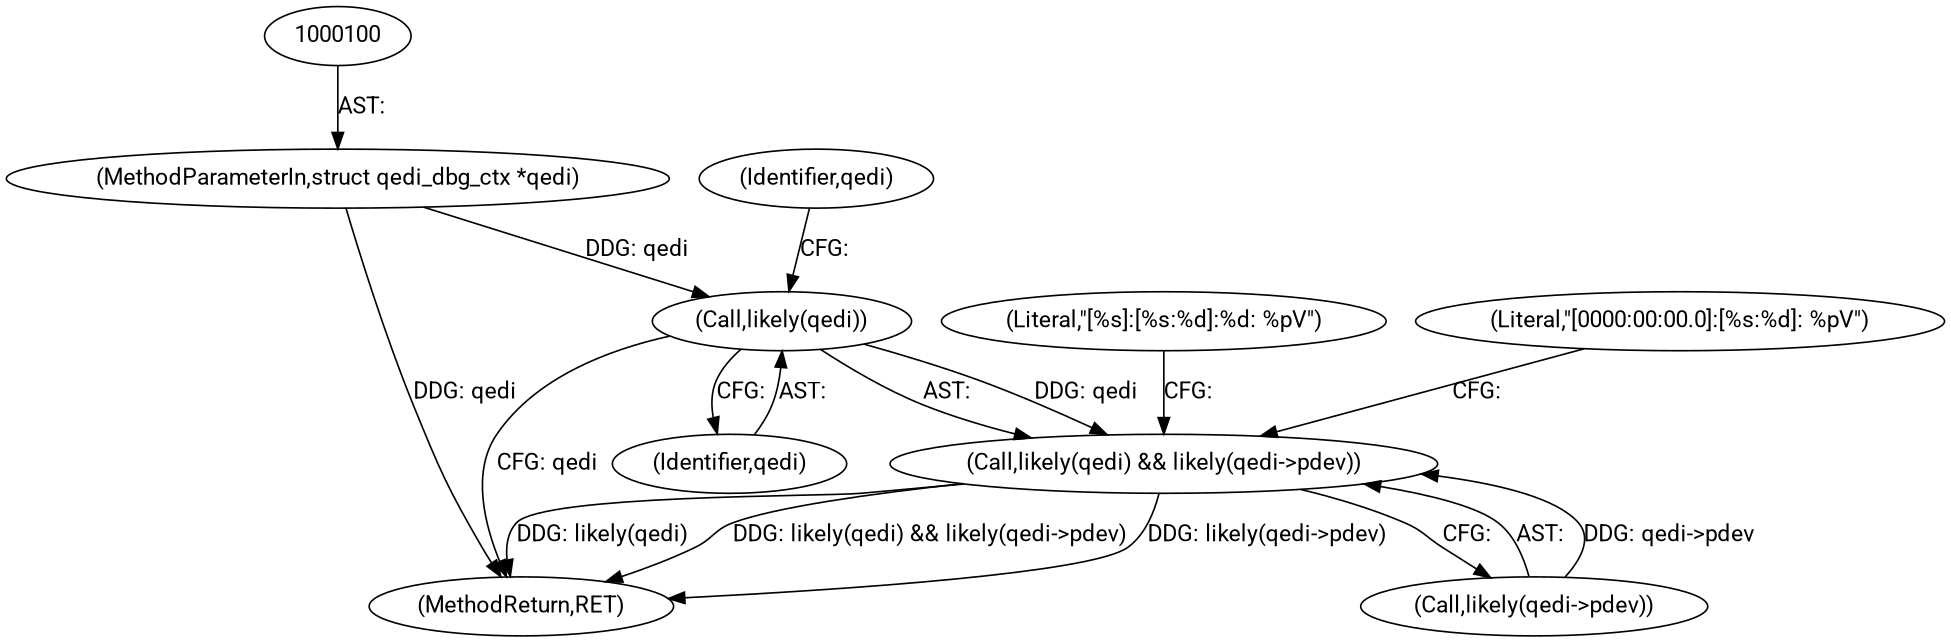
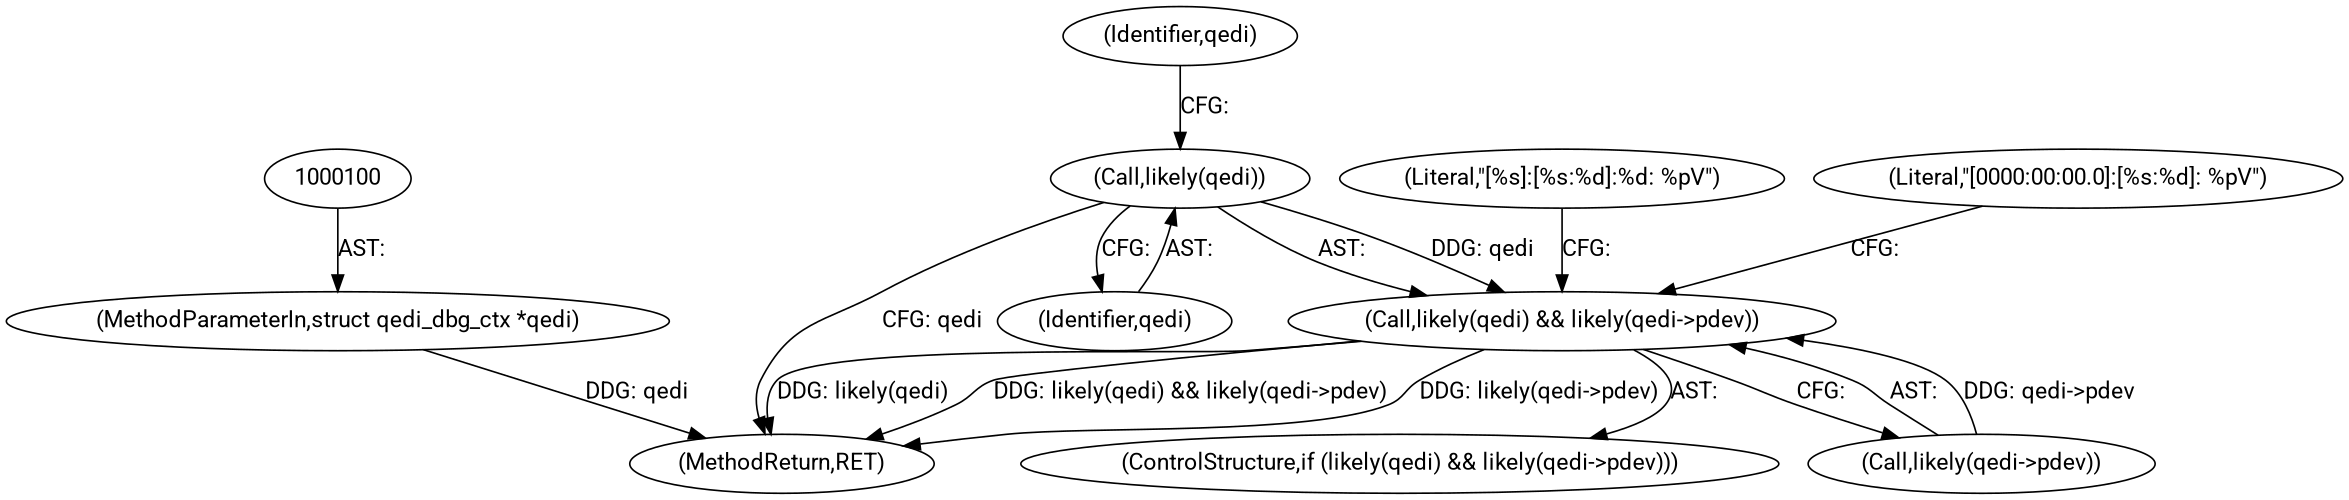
edge "(MethodParameterIn,struct qedi_dbg_ctx *qedi)" -> "(Call,likely(qedi))": removed, label "DDG: qedi"
node "(ControlStructure,if (likely(qedi) && likely(qedi->pdev)))": added
